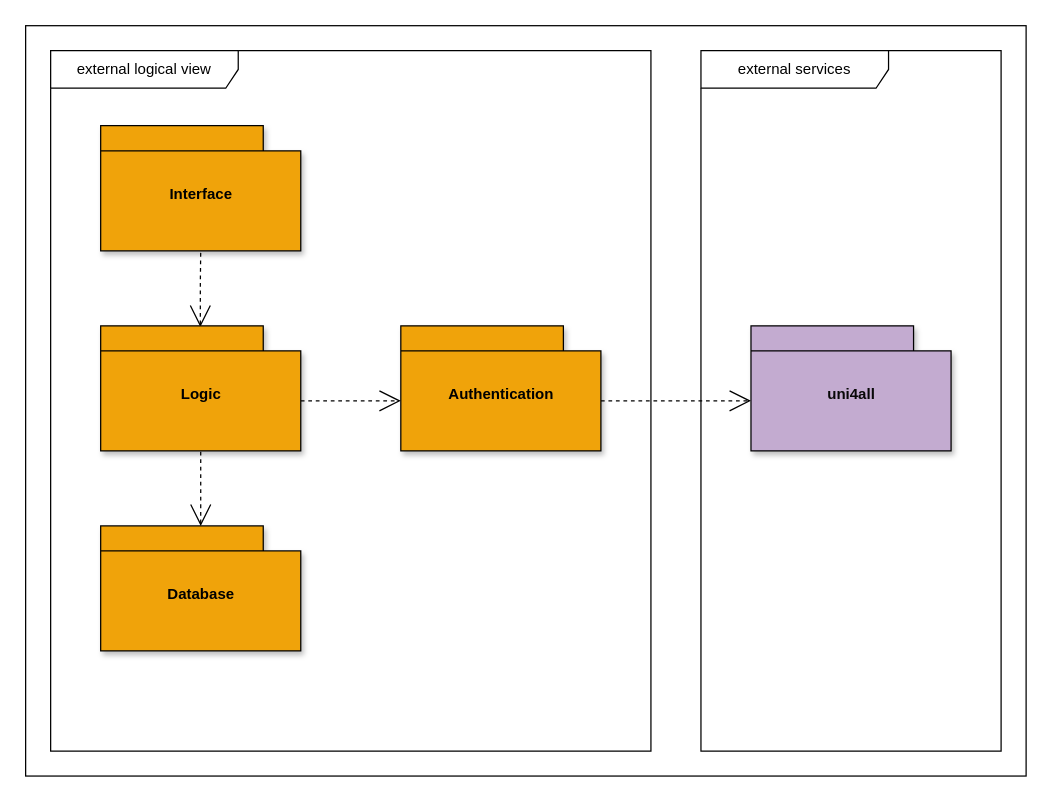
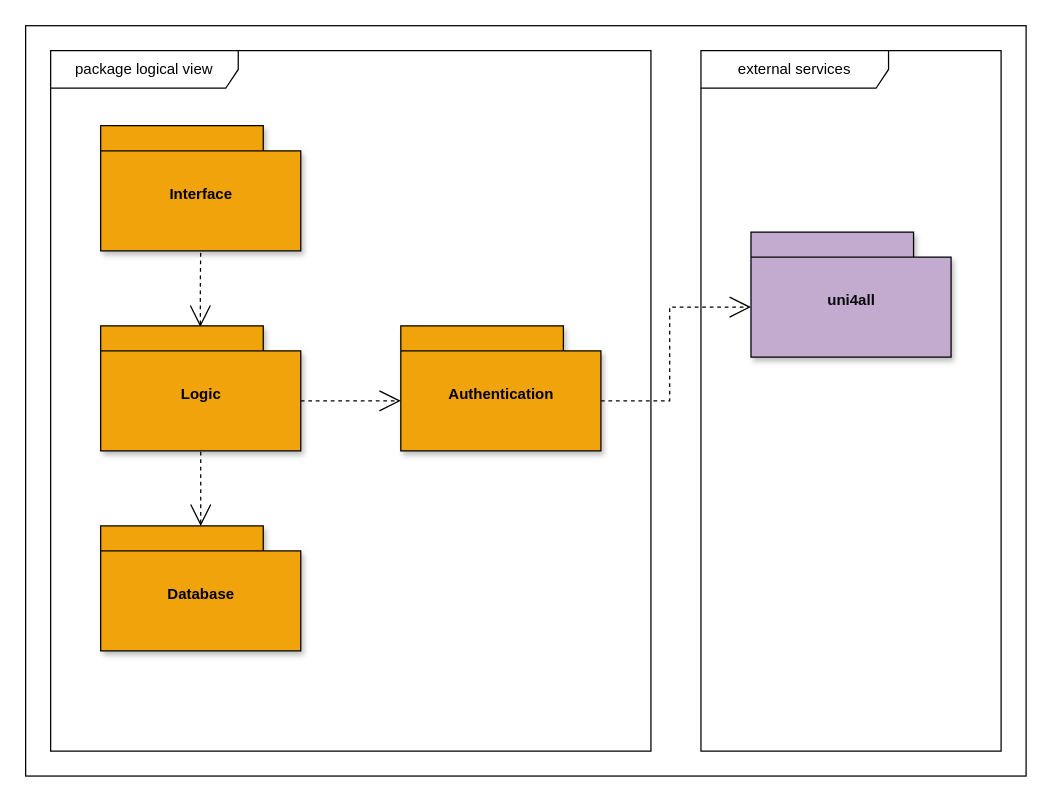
node "external logical view": label "external logical view" -> "package logical view"
node "uni4all": moved (851, 388) -> (851, 294)
